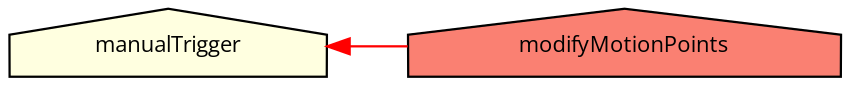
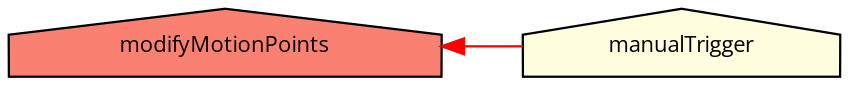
edge "modifyMotionPoints" -> "manualTrigger": reversed
